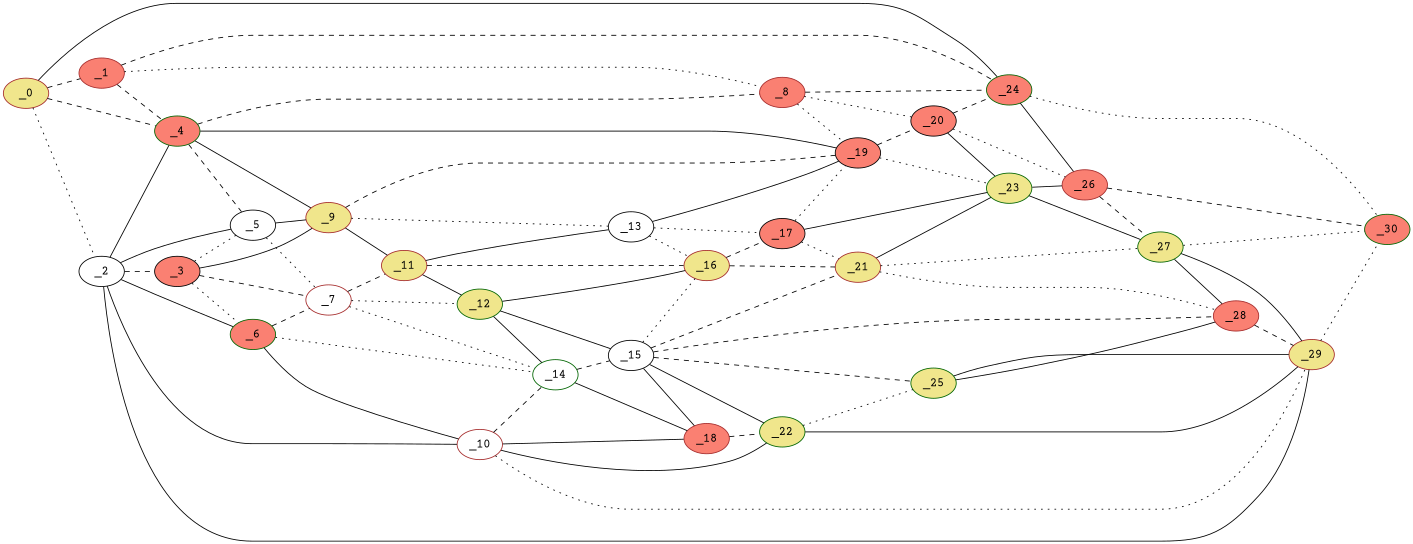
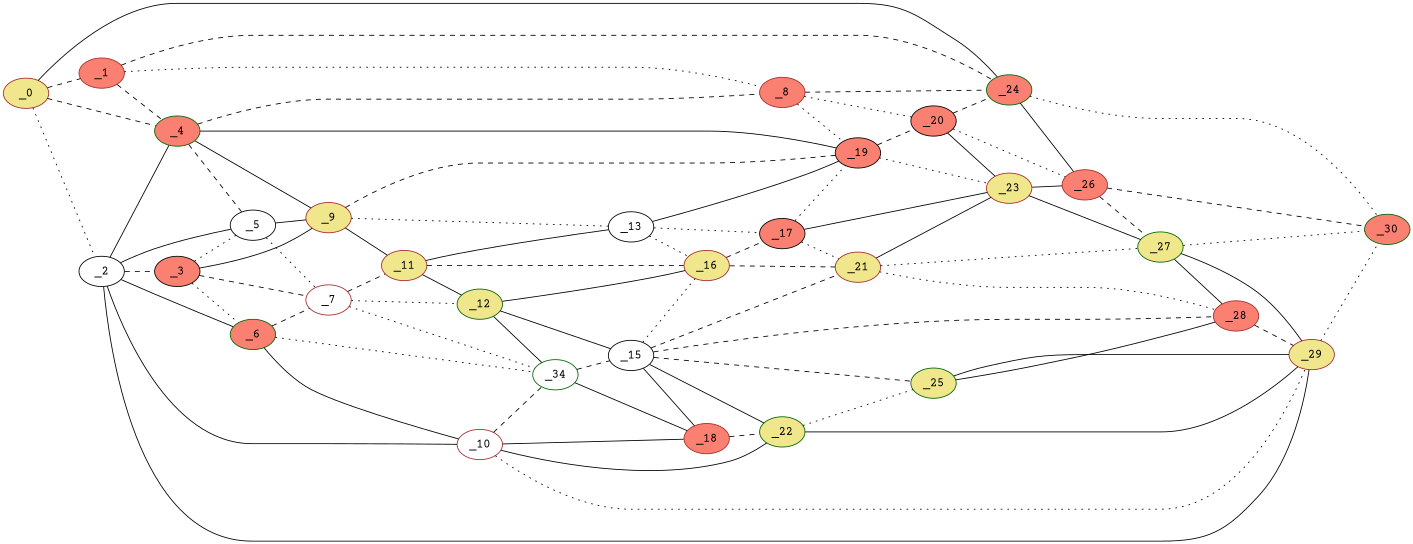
node "_23": color darkgreen -> brown
node "_14": label "_14" -> "_34"
